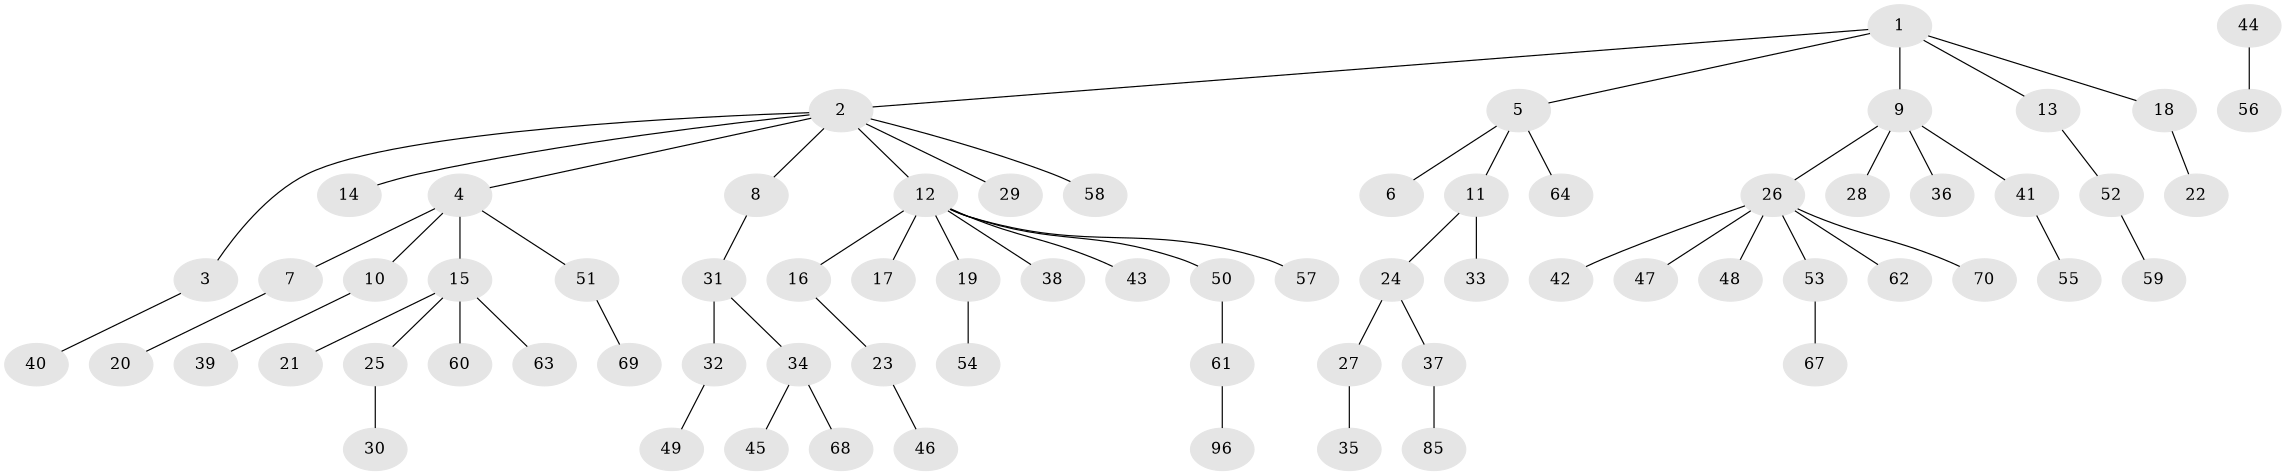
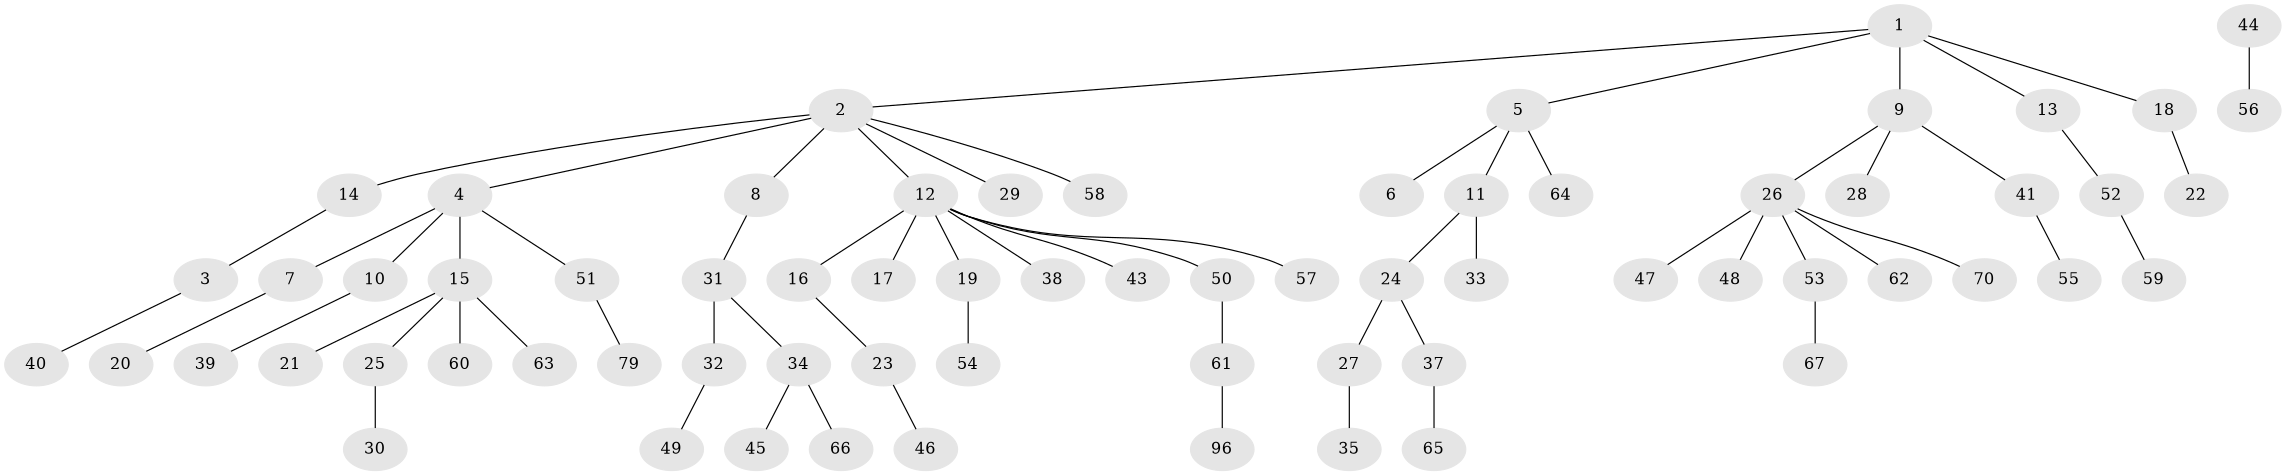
edge "2" -- "3": now "14" -- "3"
node "36": removed
node "42": removed
node "69": label "69" -> "79"
node "68": label "68" -> "66"
node "85": label "85" -> "65"
